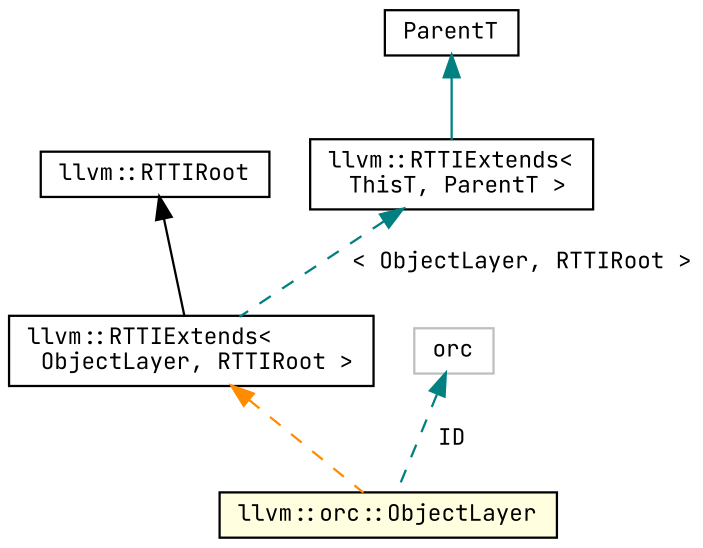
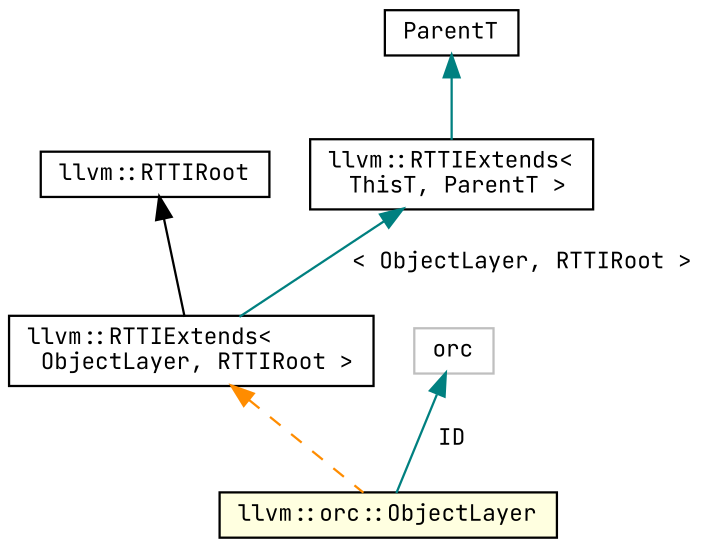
edge "llvm::RTTIExtends< ObjectLayer, RTTIRoot >" -> "llvm::RTTIExtends< ThisT, ParentT >": style dashed -> solid
edge "llvm::orc::ObjectLayer" -> "orc": style dashed -> solid
